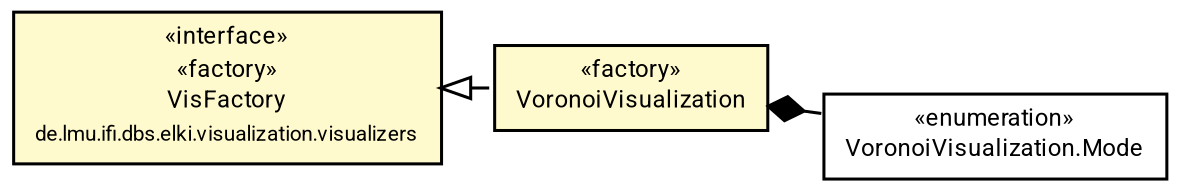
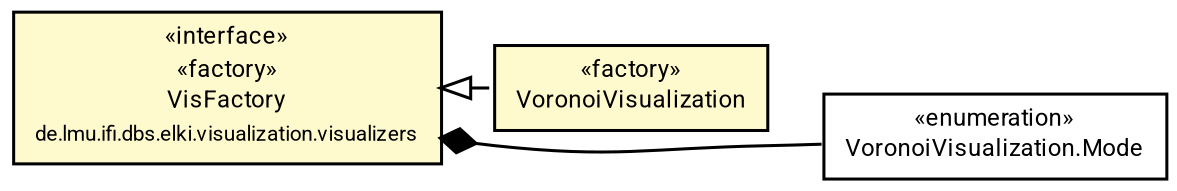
edge "VoronoiVisualization.Mode" -> "VoronoiVisualization": now "VoronoiVisualization.Mode" -> "VisFactory"
